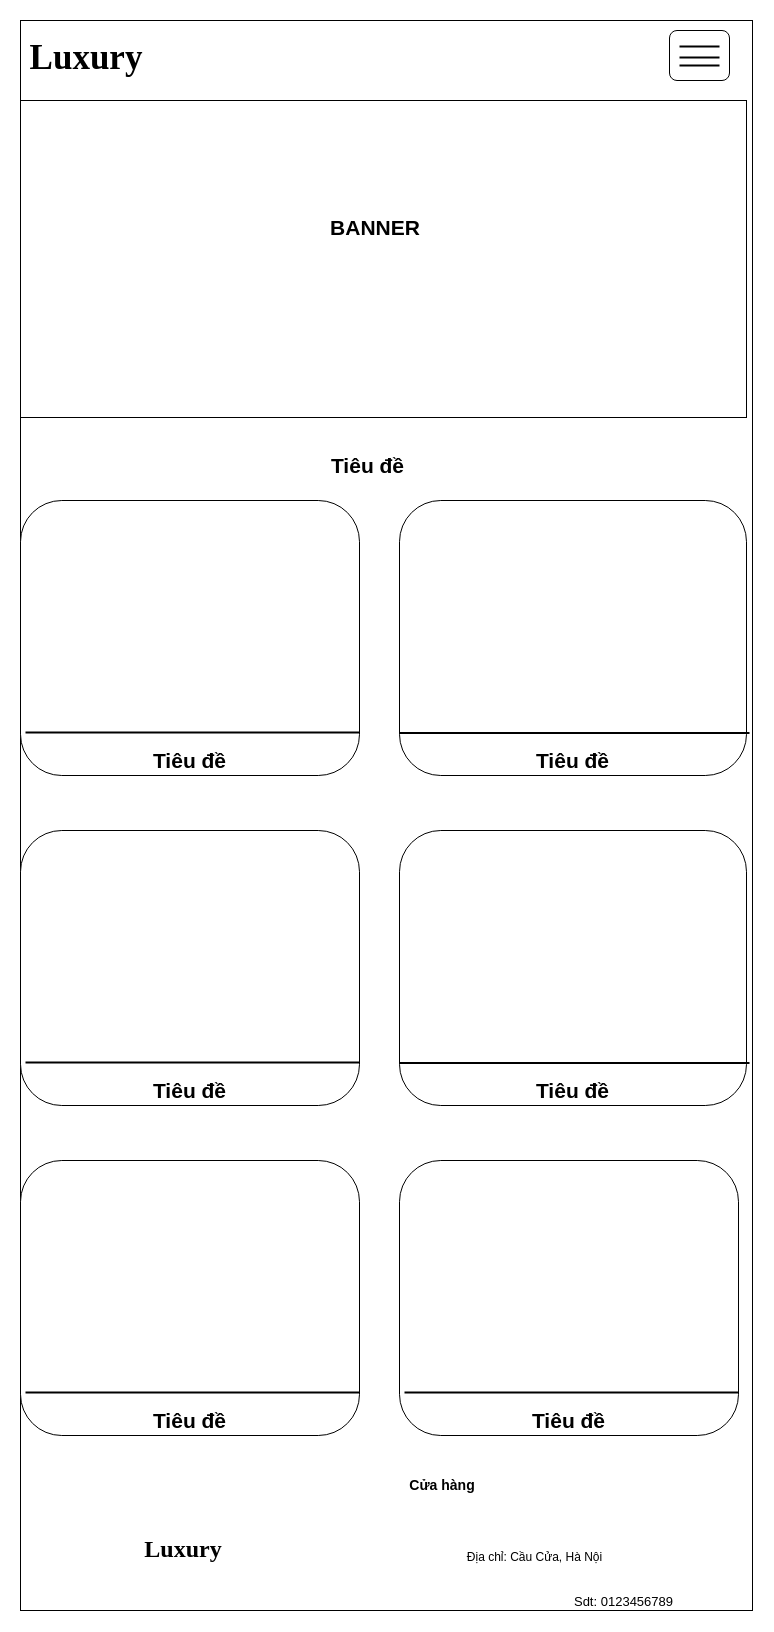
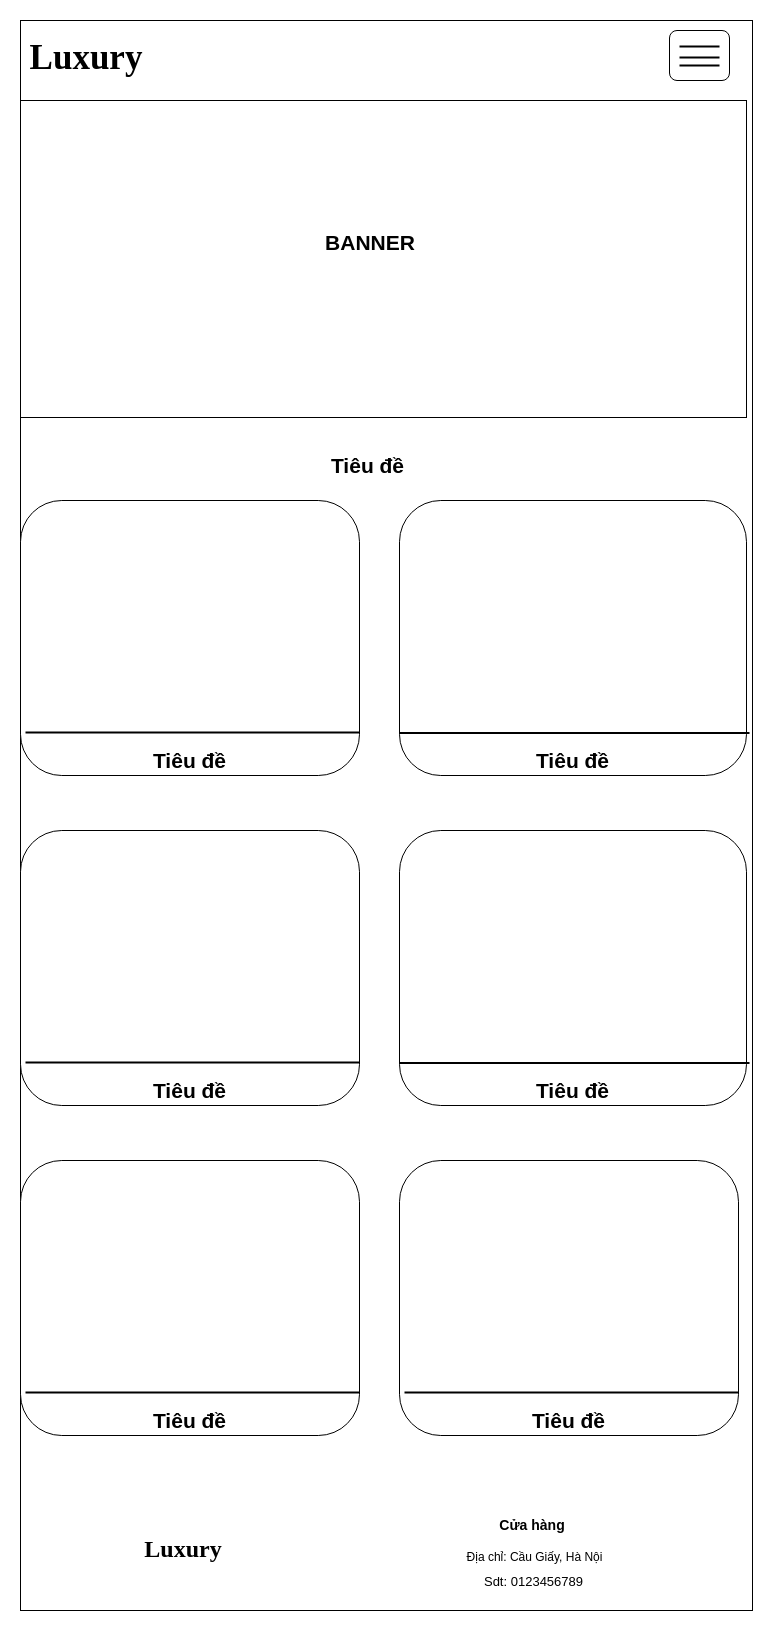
node "BANNER": moved (376, 228) -> (371, 243)
node "Cửa hàng": moved (445, 1486) -> (535, 1526)
node "Địa chỉ: Cầu Cửa, Hà Nội": label "Địa chỉ: Cầu Cửa, Hà Nội" -> "Địa chỉ: Cầu Giấy, Hà Nội"
node "Sdt: 0123456789": moved (624, 1601) -> (534, 1581)
